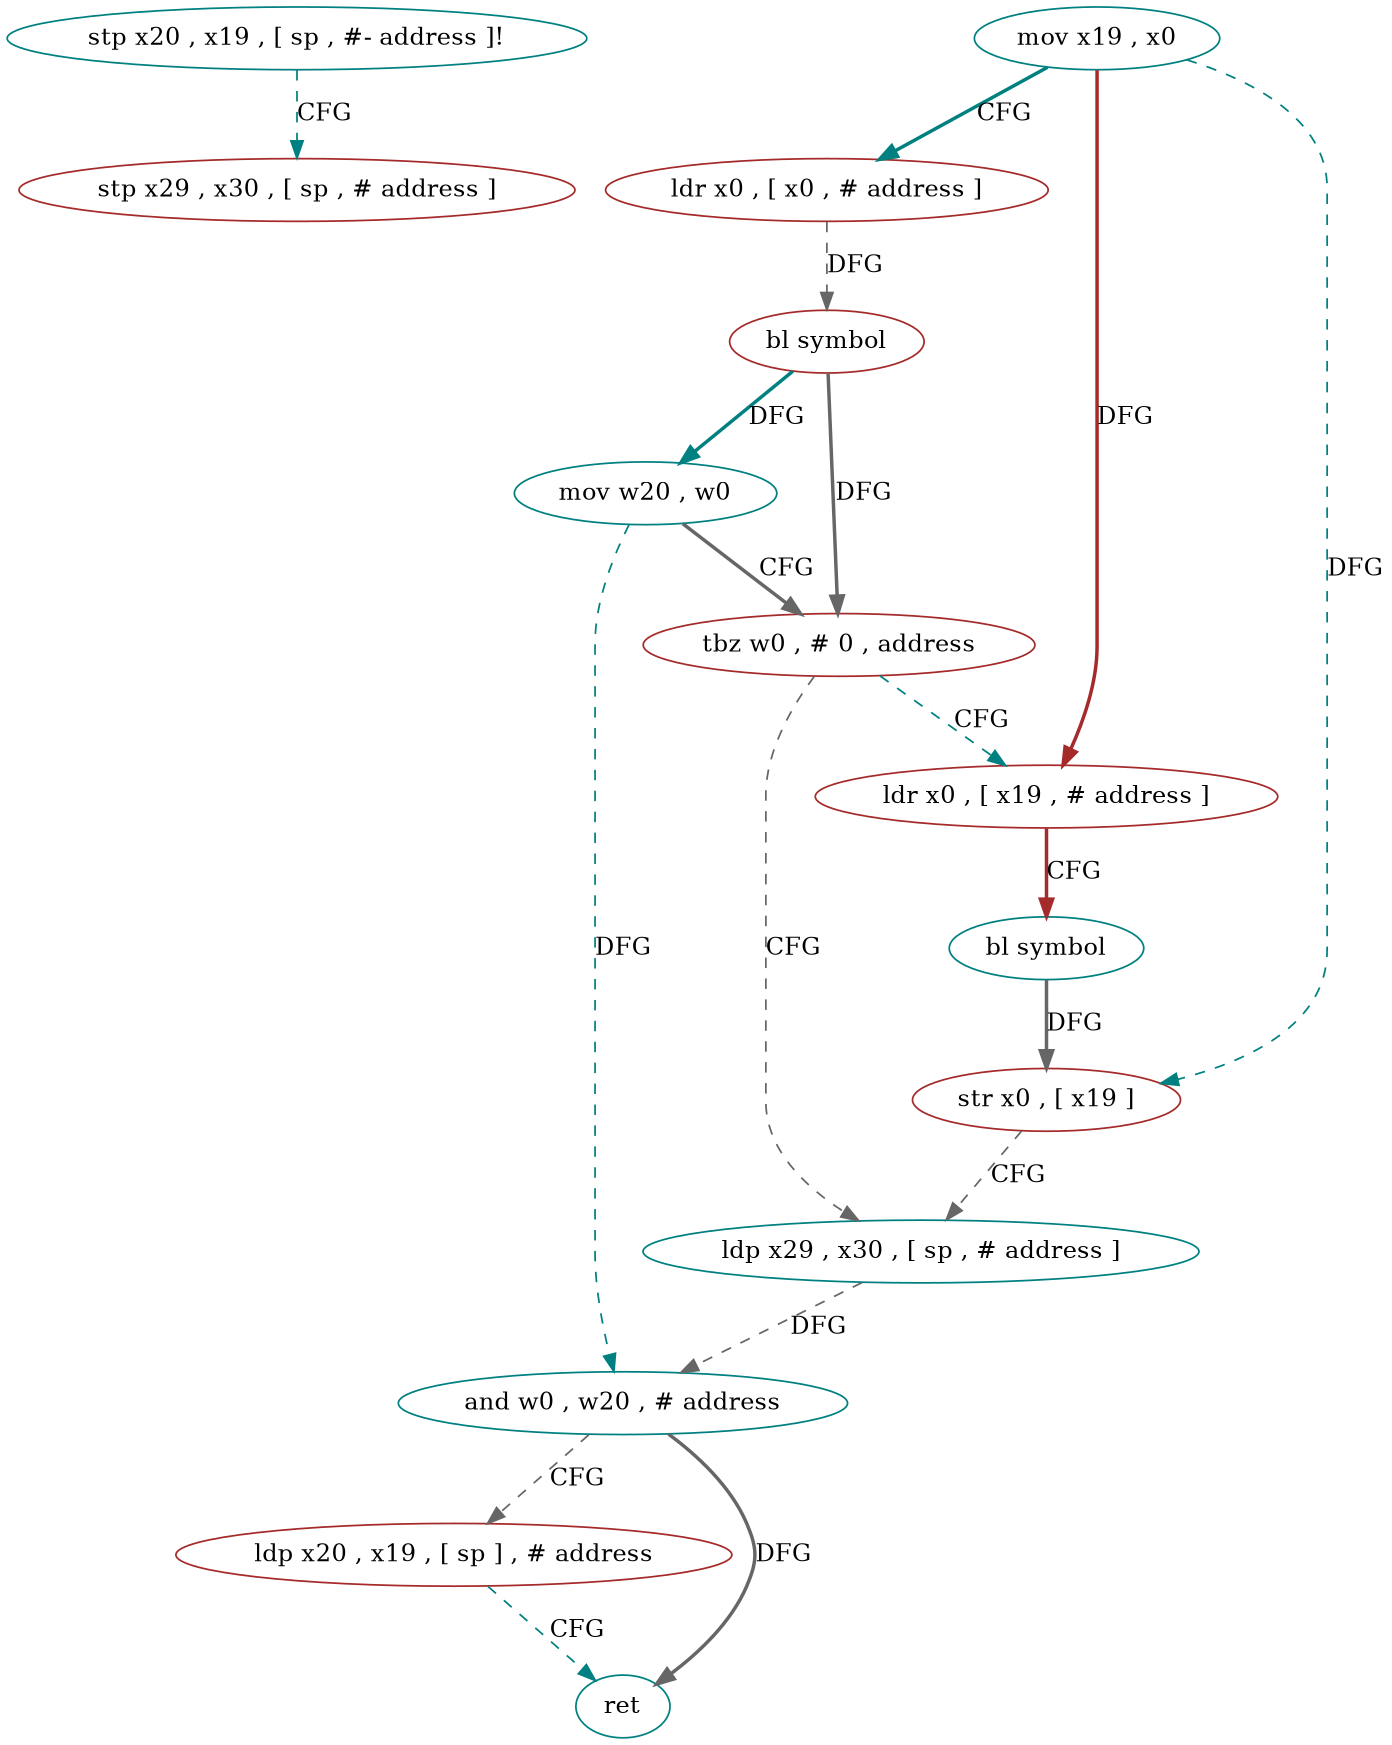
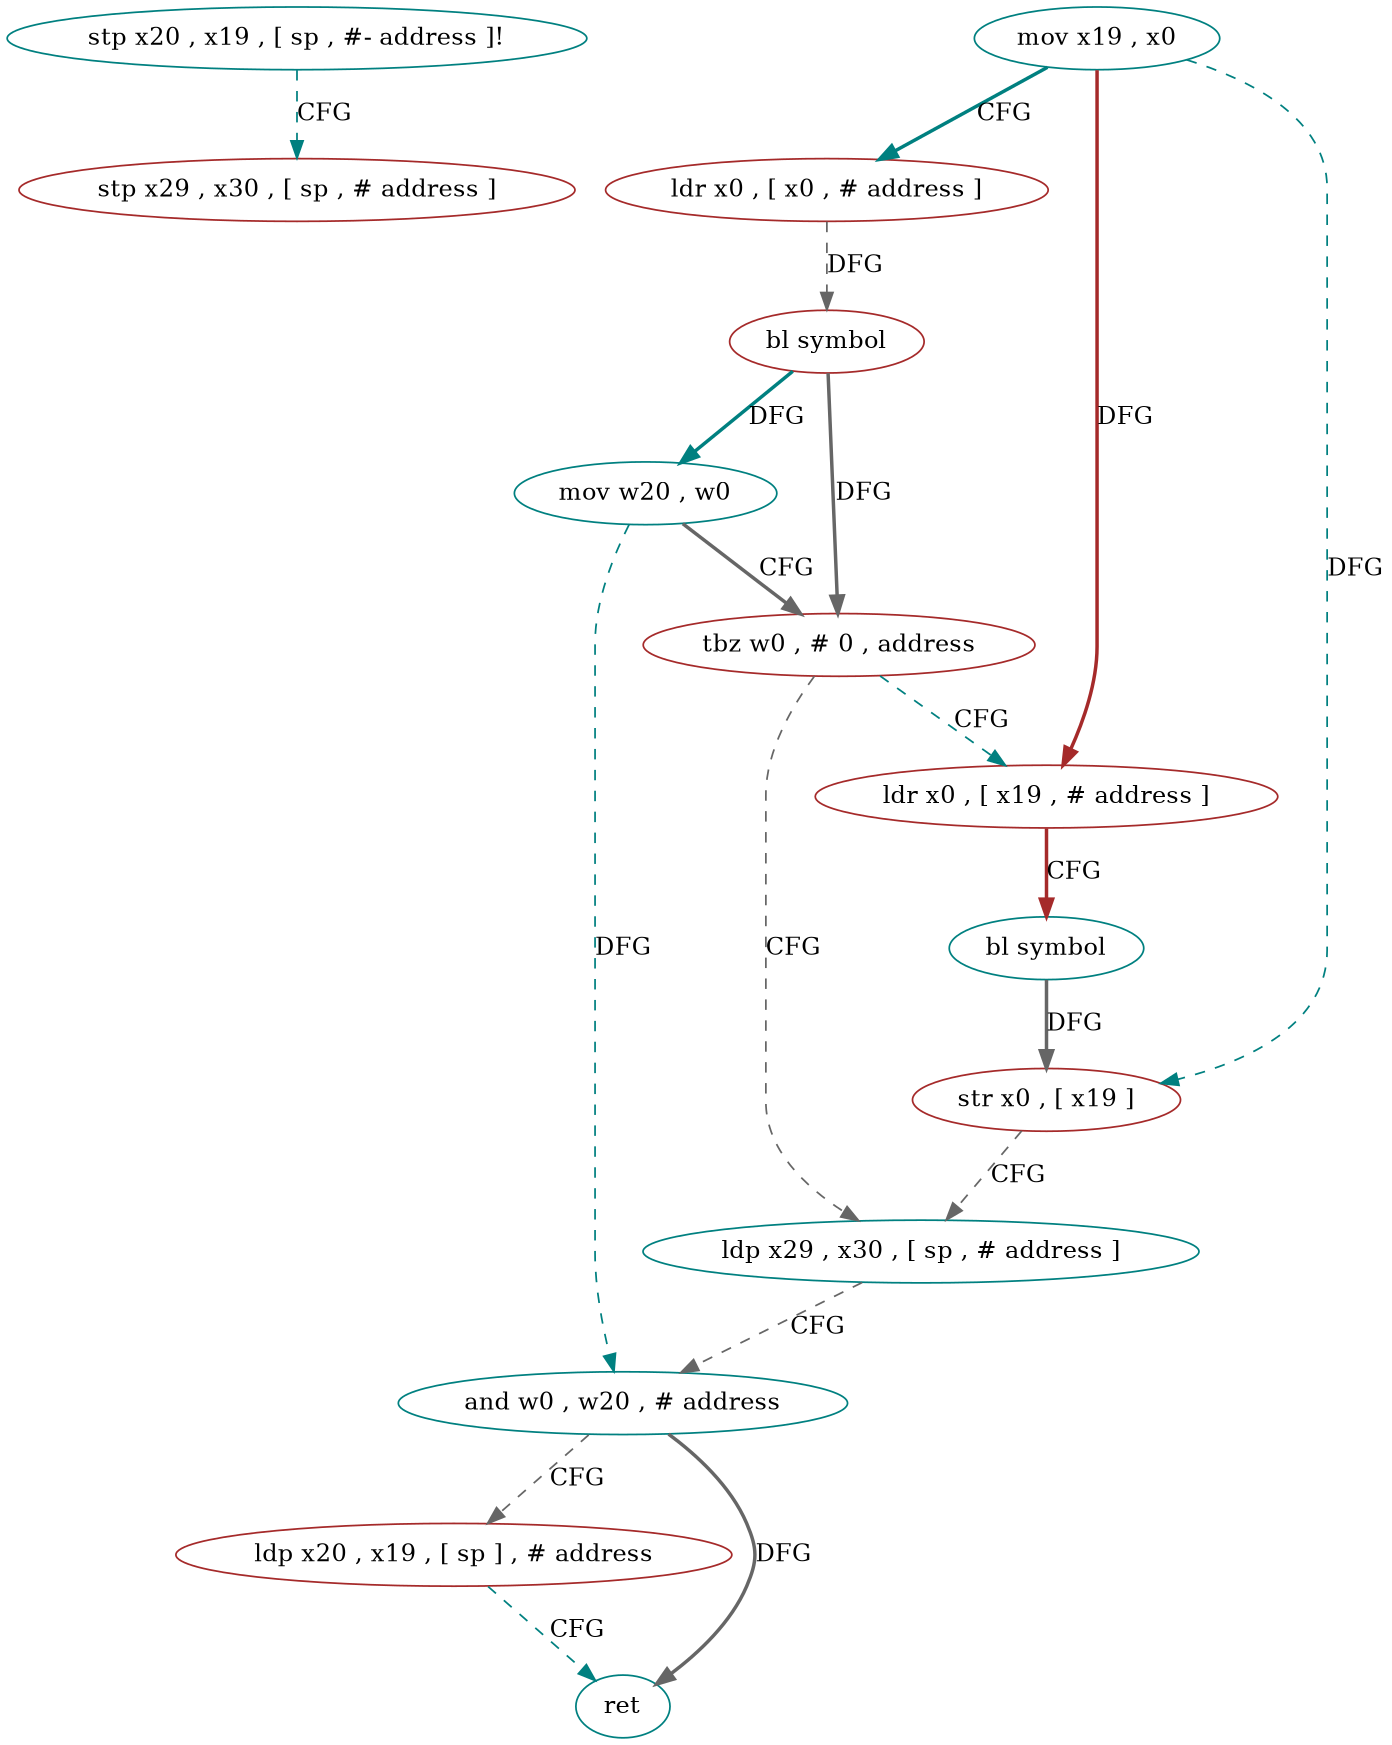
edge "ldp x29 , x30 , [ sp , # address ]" -> "and w0 , w20 , # address": label "DFG" -> "CFG"
